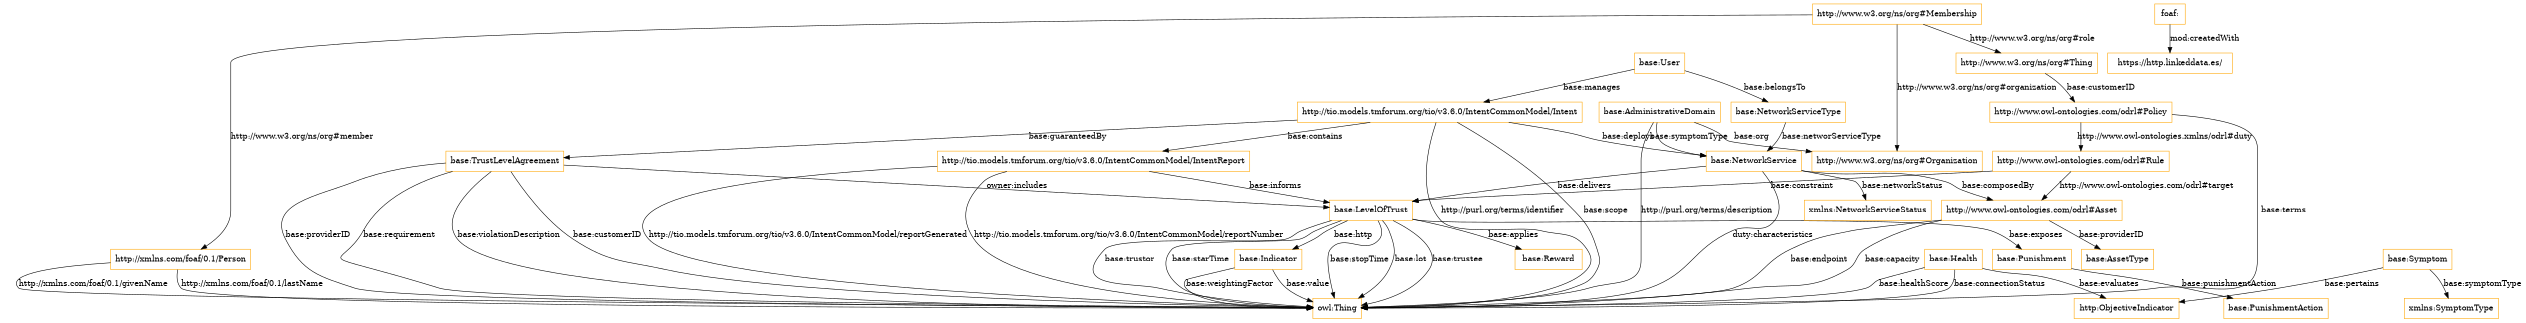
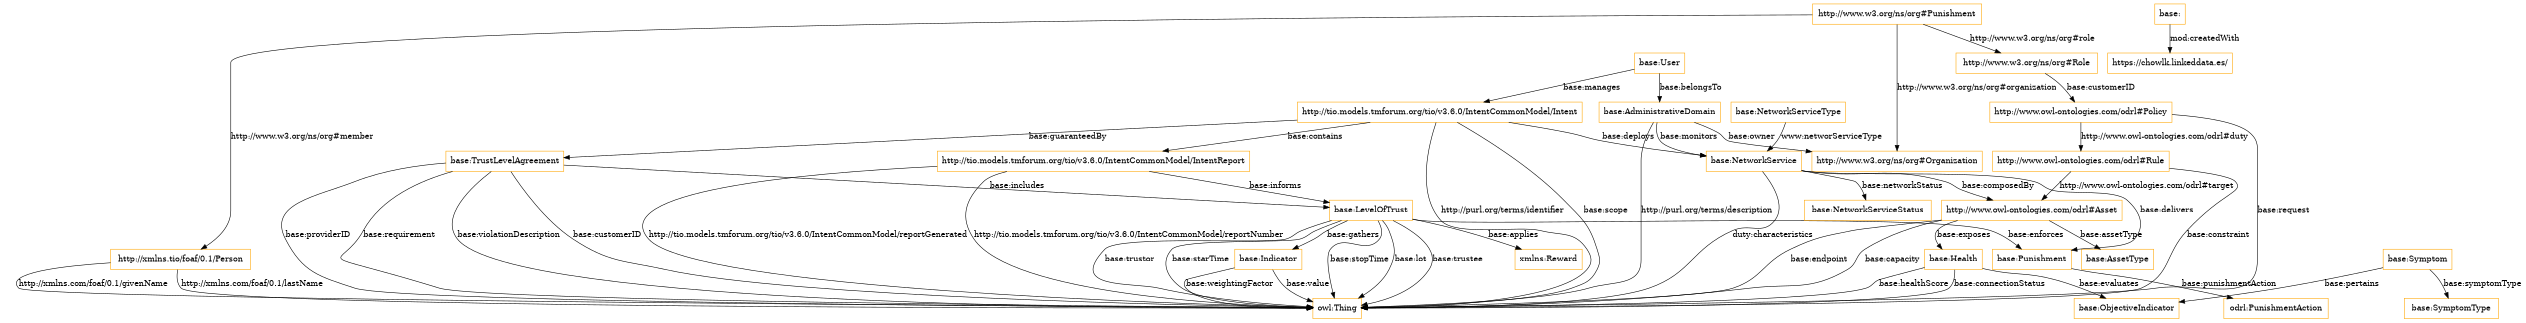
node "http://www.w3.org/ns/org#Membership": label "http://www.w3.org/ns/org#Membership" -> "http://www.w3.org/ns/org#Punishment"
node "foaf:": label "foaf:" -> "base:"
node "http://www.w3.org/ns/org#Thing": label "http://www.w3.org/ns/org#Thing" -> "http://www.w3.org/ns/org#Role"
node "https://http.linkeddata.es/": label "https://http.linkeddata.es/" -> "https://chowlk.linkeddata.es/"
edge "base:User" -> "base:NetworkServiceType": now "base:User" -> "base:AdministrativeDomain"
edge "base:AdministrativeDomain" -> "base:NetworkService": label "base:symptomType" -> "base:monitors"
edge "base:AdministrativeDomain" -> "http://www.w3.org/ns/org#Organization": label "base:org" -> "base:owner"
edge "base:NetworkServiceType" -> "base:NetworkService": label "base:networServiceType" -> "www:networServiceType"
edge "http://www.owl-ontologies.com/odrl#Policy" -> "http://www.owl-ontologies.com/odrl#Rule": label "http://www.owl-ontologies.xmlns/odrl#duty" -> "http://www.owl-ontologies.com/odrl#duty"
edge "base:NetworkService" -> "base:LevelOfTrust": now "base:NetworkService" -> "base:Punishment"
edge "base:TrustLevelAgreement" -> "base:LevelOfTrust": label "owner:includes" -> "base:includes"
edge "http://www.owl-ontologies.com/odrl#Rule" -> "base:LevelOfTrust": now "http://www.owl-ontologies.com/odrl#Rule" -> "owl:Thing"
node "xmlns:NetworkServiceStatus": label "xmlns:NetworkServiceStatus" -> "base:NetworkServiceStatus"
edge "http://www.owl-ontologies.com/odrl#Policy" -> "owl:Thing": label "base:terms" -> "base:request"
edge "http://www.owl-ontologies.com/odrl#Asset" -> "base:Health": added, label "base:exposes"
edge "base:LevelOfTrust" -> "base:Indicator": label "base:http" -> "base:gathers"
edge "base:LevelOfTrust" -> "base:Punishment": label "base:exposes" -> "base:enforces"
edge "http://www.owl-ontologies.com/odrl#Asset" -> "base:AssetType": label "base:providerID" -> "base:assetType"
node "http://xmlns.com/foaf/0.1/Person": label "http://xmlns.com/foaf/0.1/Person" -> "http://xmlns.tio/foaf/0.1/Person"
node "base:Reward": label "base:Reward" -> "xmlns:Reward"
node "http:ObjectiveIndicator": label "http:ObjectiveIndicator" -> "base:ObjectiveIndicator"
node "base:PunishmentAction": label "base:PunishmentAction" -> "odrl:PunishmentAction"
node "xmlns:SymptomType": label "xmlns:SymptomType" -> "base:SymptomType"
